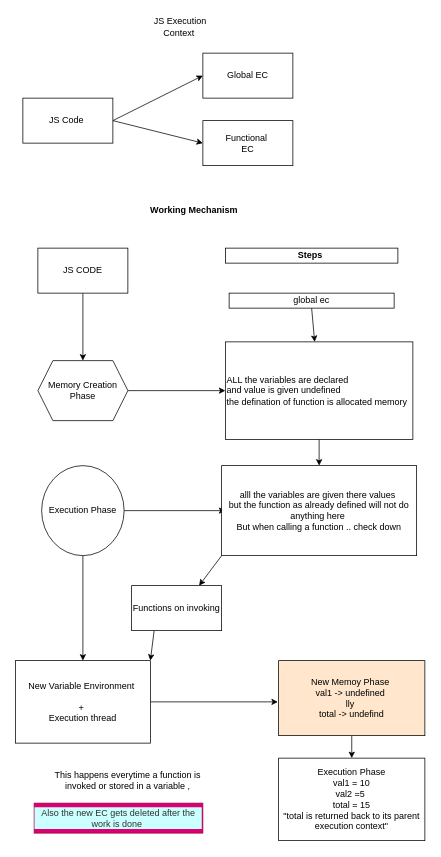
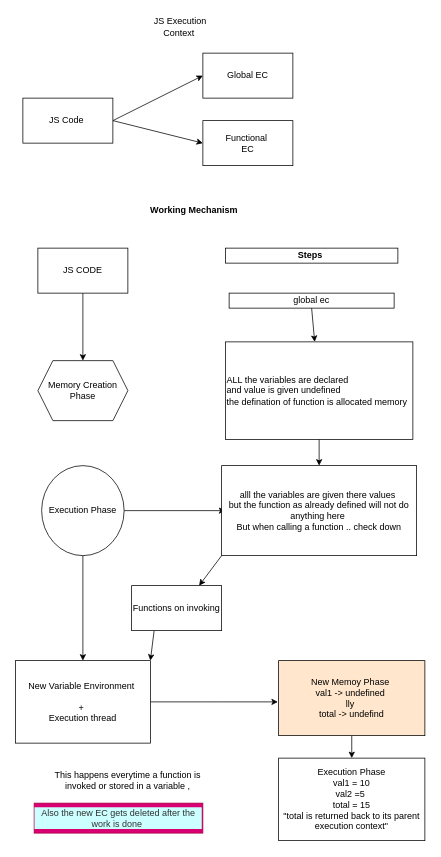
edge "Memory Creation Phase" -> "ALL the variables are declared and value is given undefined the defination of function is allocated memory": removed
